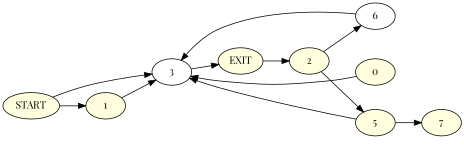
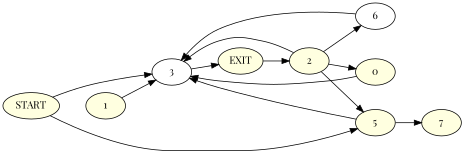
edge "2" -> "3": added
edge "2" -> "0": added
edge "START" -> "1": now "START" -> "5"
